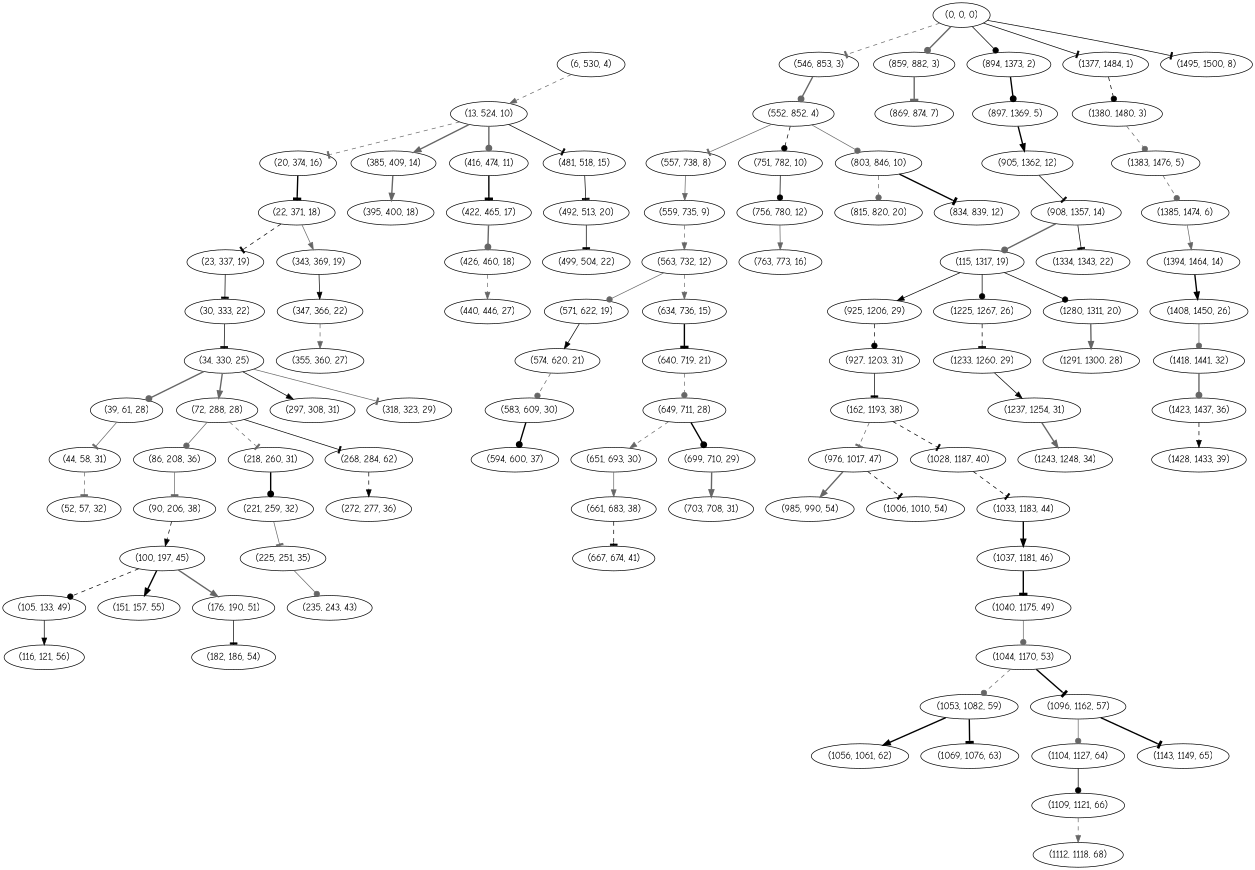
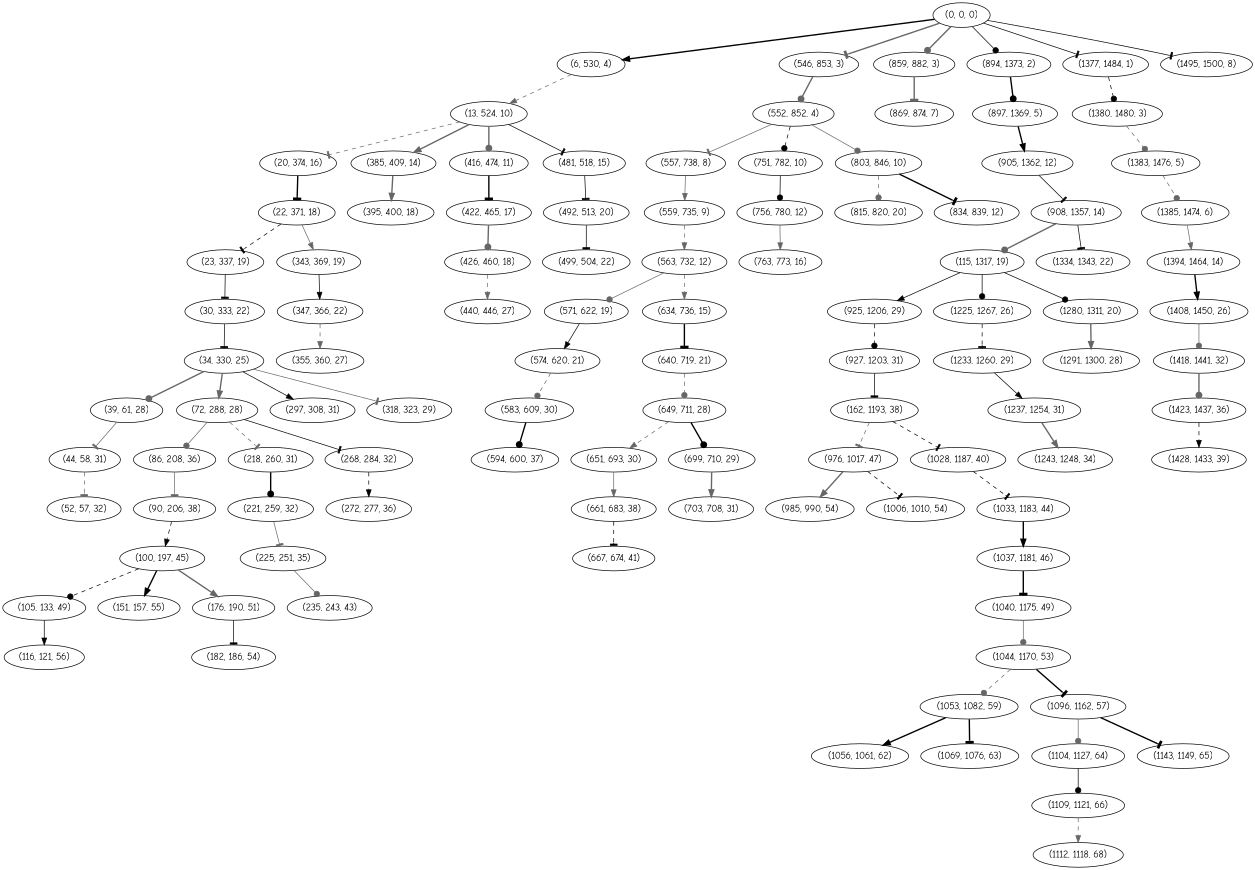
edge "(0, 0, 0)" -> "(6, 530, 4)": added
edge "(0, 0, 0)" -> "(546, 853, 3)": style dashed -> bold
node "(268, 284, 62)": label "(268, 284, 62)" -> "(268, 284, 32)"
